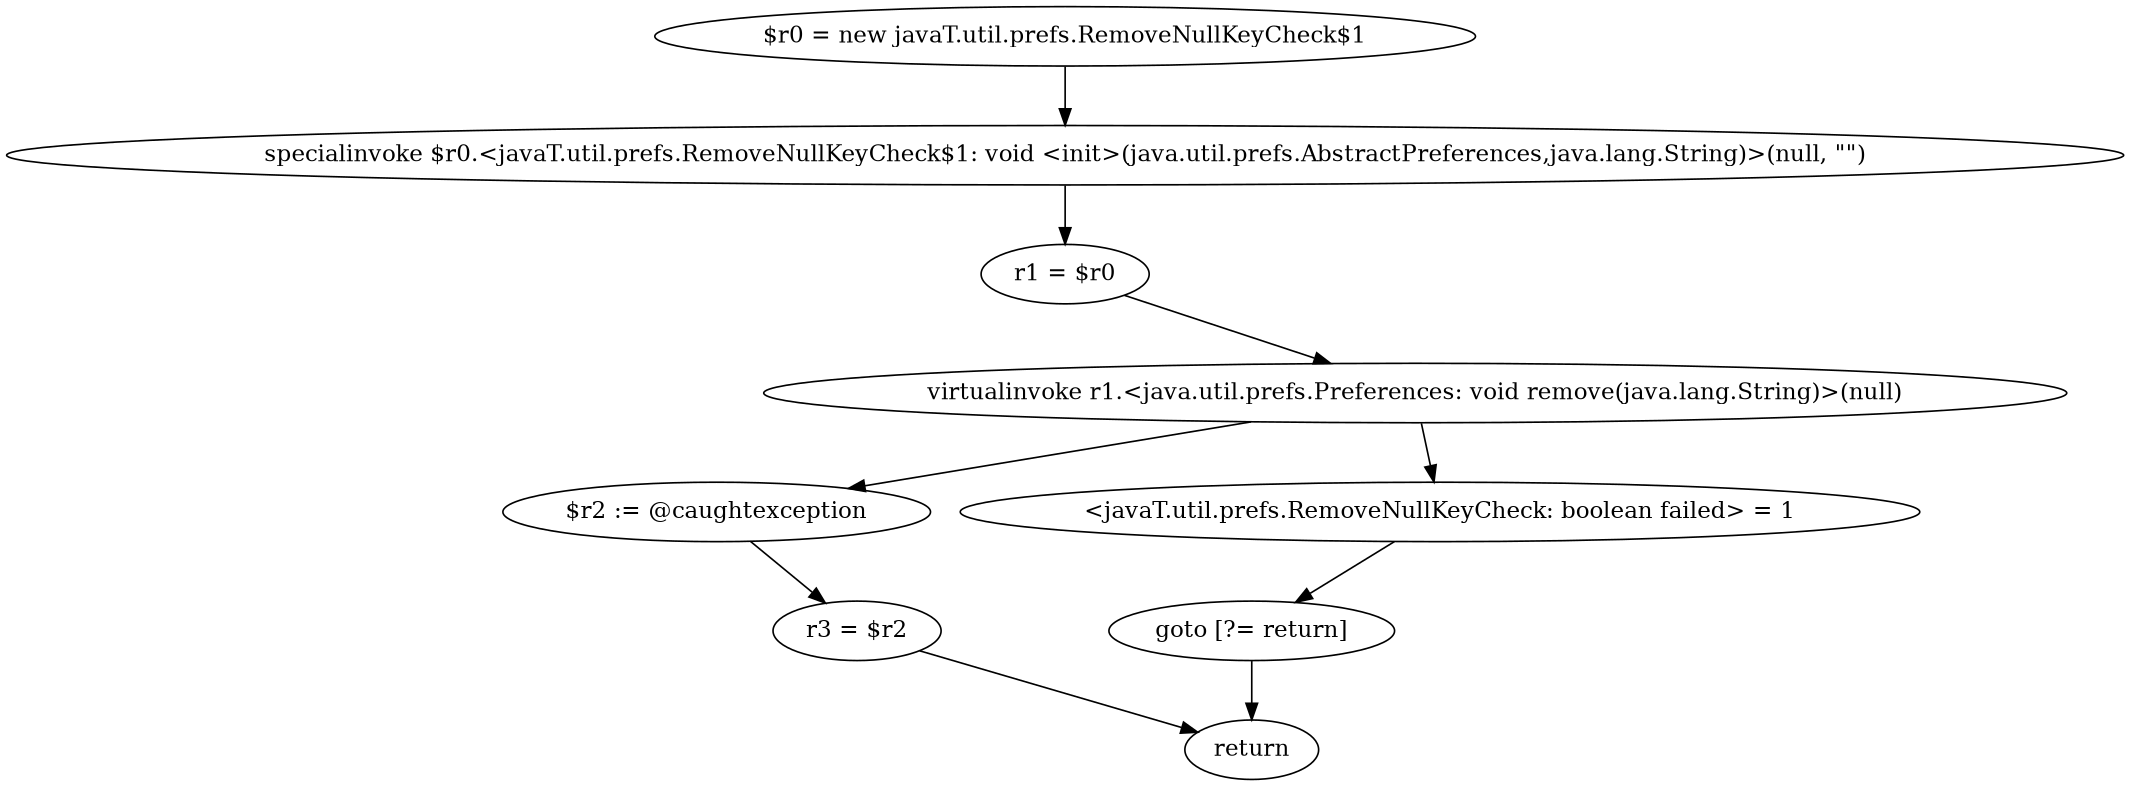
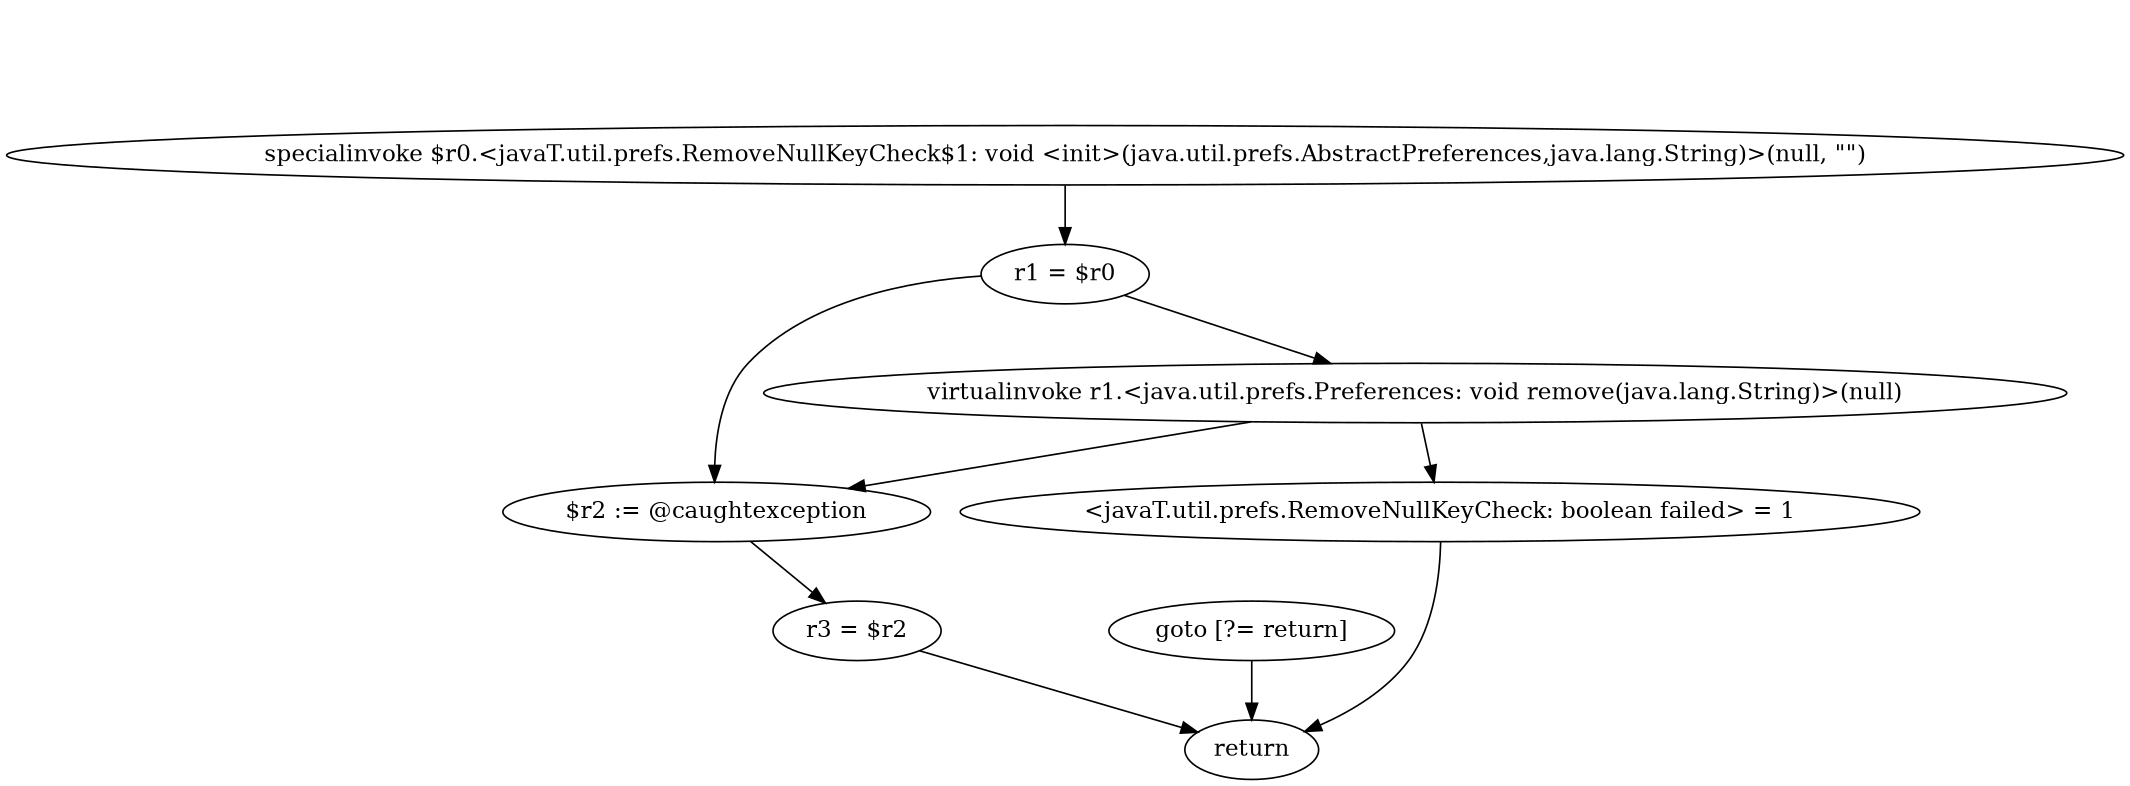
node "$r0 = new javaT.util.prefs.RemoveNullKeyCheck$1": removed
edge "r1 = $r0" -> "$r2 := @caughtexception": added
edge "<javaT.util.prefs.RemoveNullKeyCheck: boolean failed> = 1" -> "goto [?= return]": now "<javaT.util.prefs.RemoveNullKeyCheck: boolean failed> = 1" -> "return"
